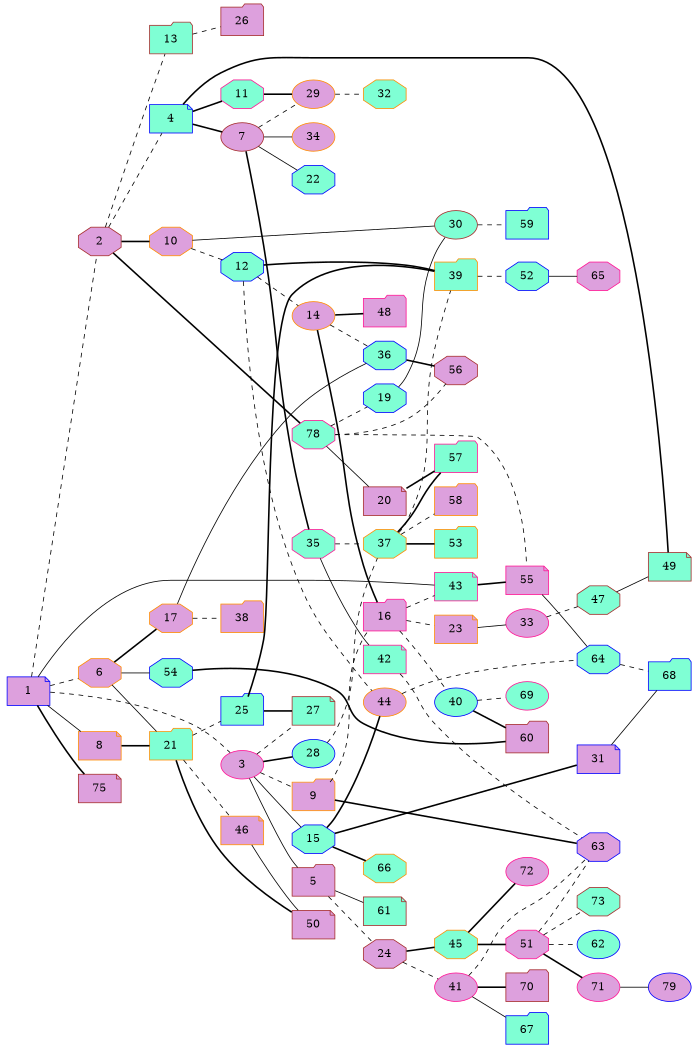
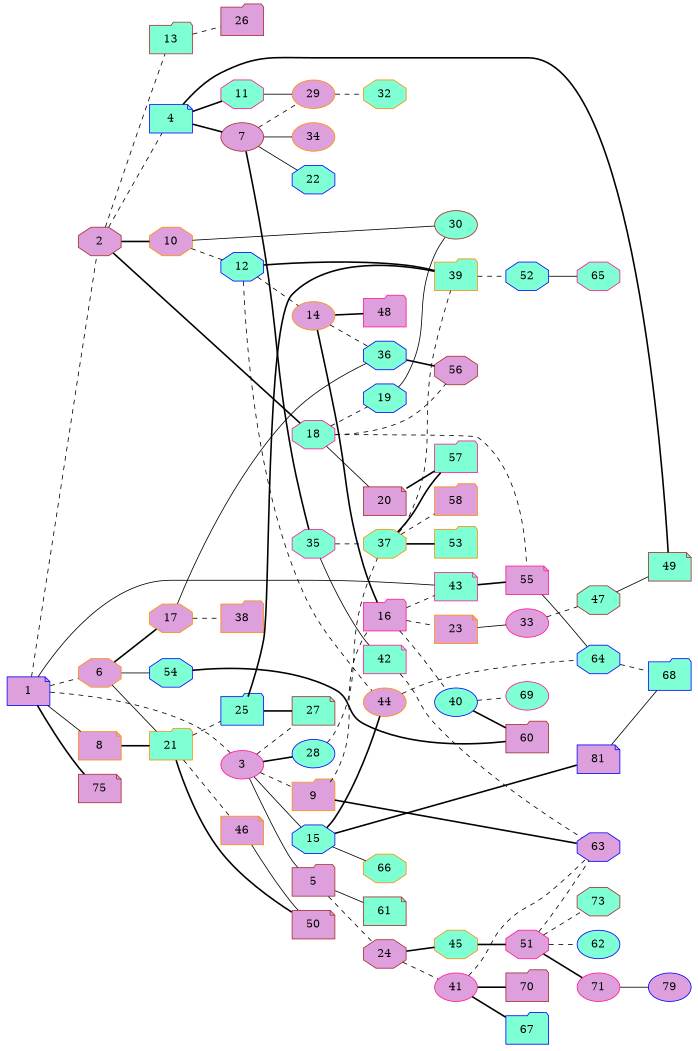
edge "11" -- "29": style bold -> solid
node "59": removed
node "65": fillcolor plum -> aquamarine
node "78": label "78" -> "18"
node "31": label "31" -> "81"
edge "15" -- "66": style bold -> solid
node "72": removed
edge "41" -- "67": style solid -> bold
